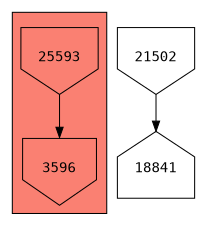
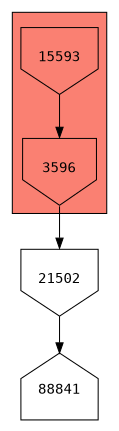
node "25593": label "25593" -> "15593"
node "18841": label "18841" -> "88841"
edge "3596" -> "21502": added
